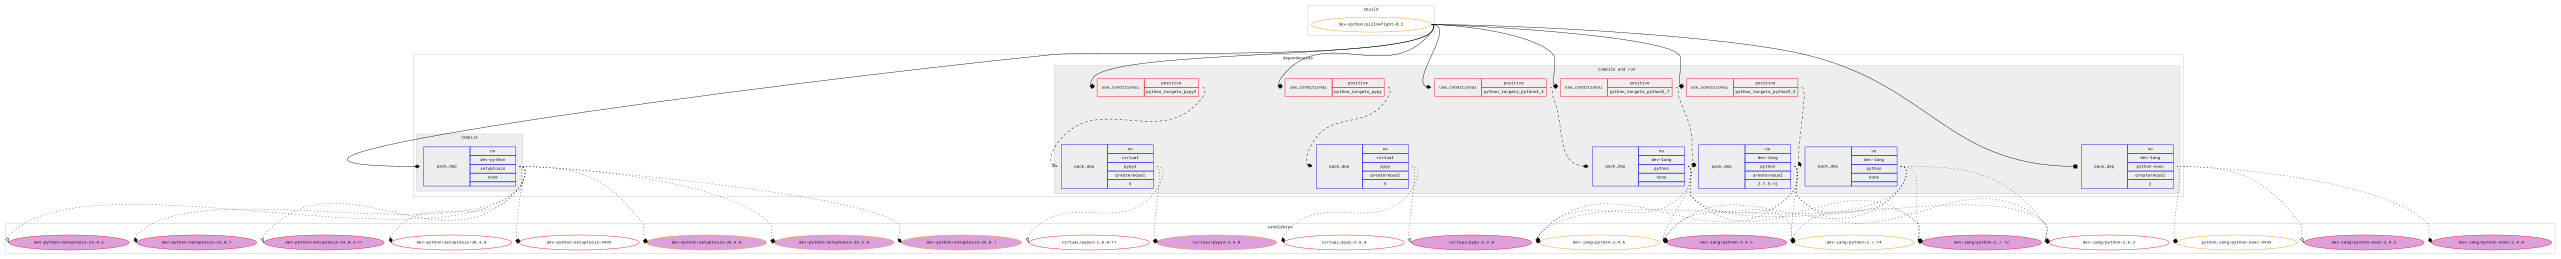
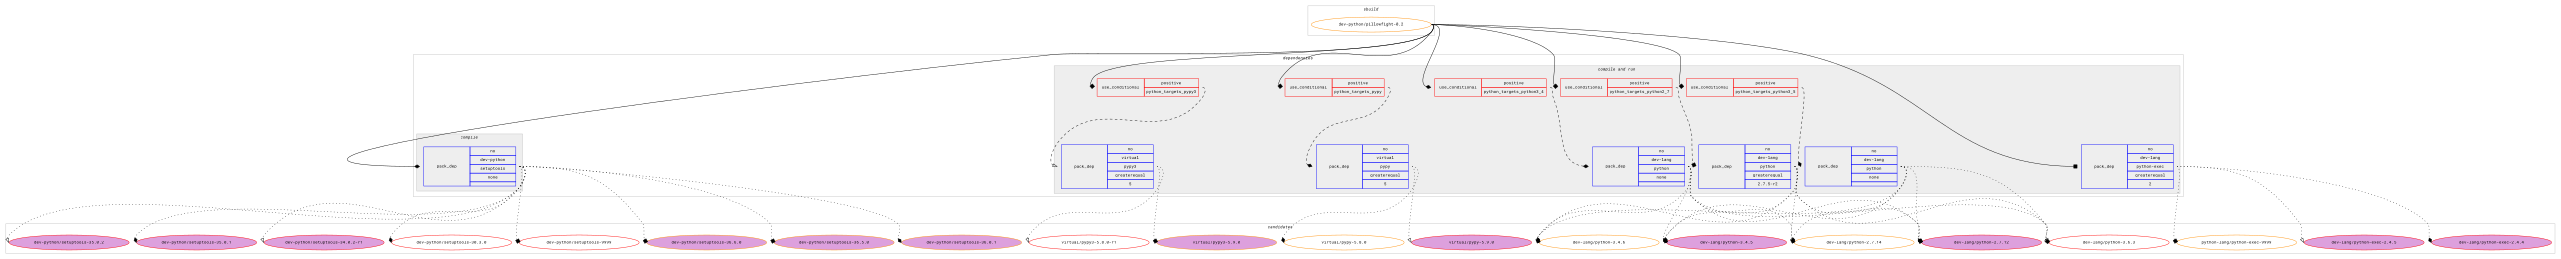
node "virtual/pypy-5.8.0": color red -> darkorange
